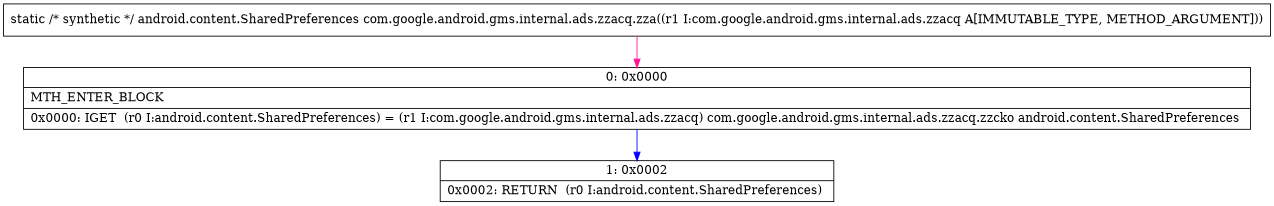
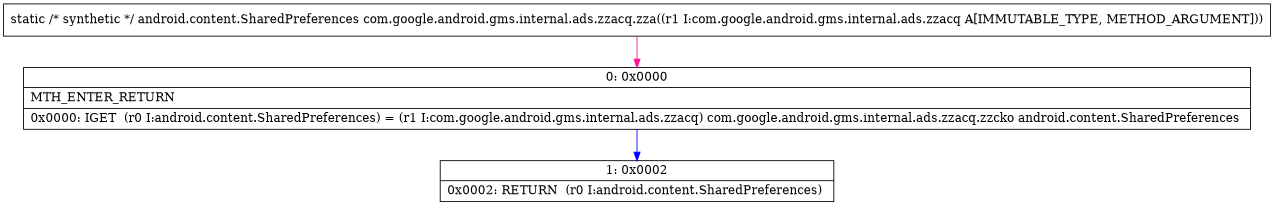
node "0: 0x0000": text "MTH_ENTER_BLOCK" -> "MTH_ENTER_RETURN"
